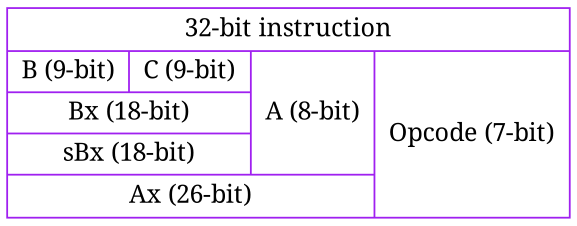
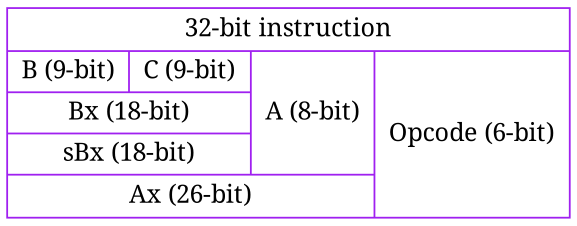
node "32-bit instruction": text "Opcode (7-bit)" -> "Opcode (6-bit)"
